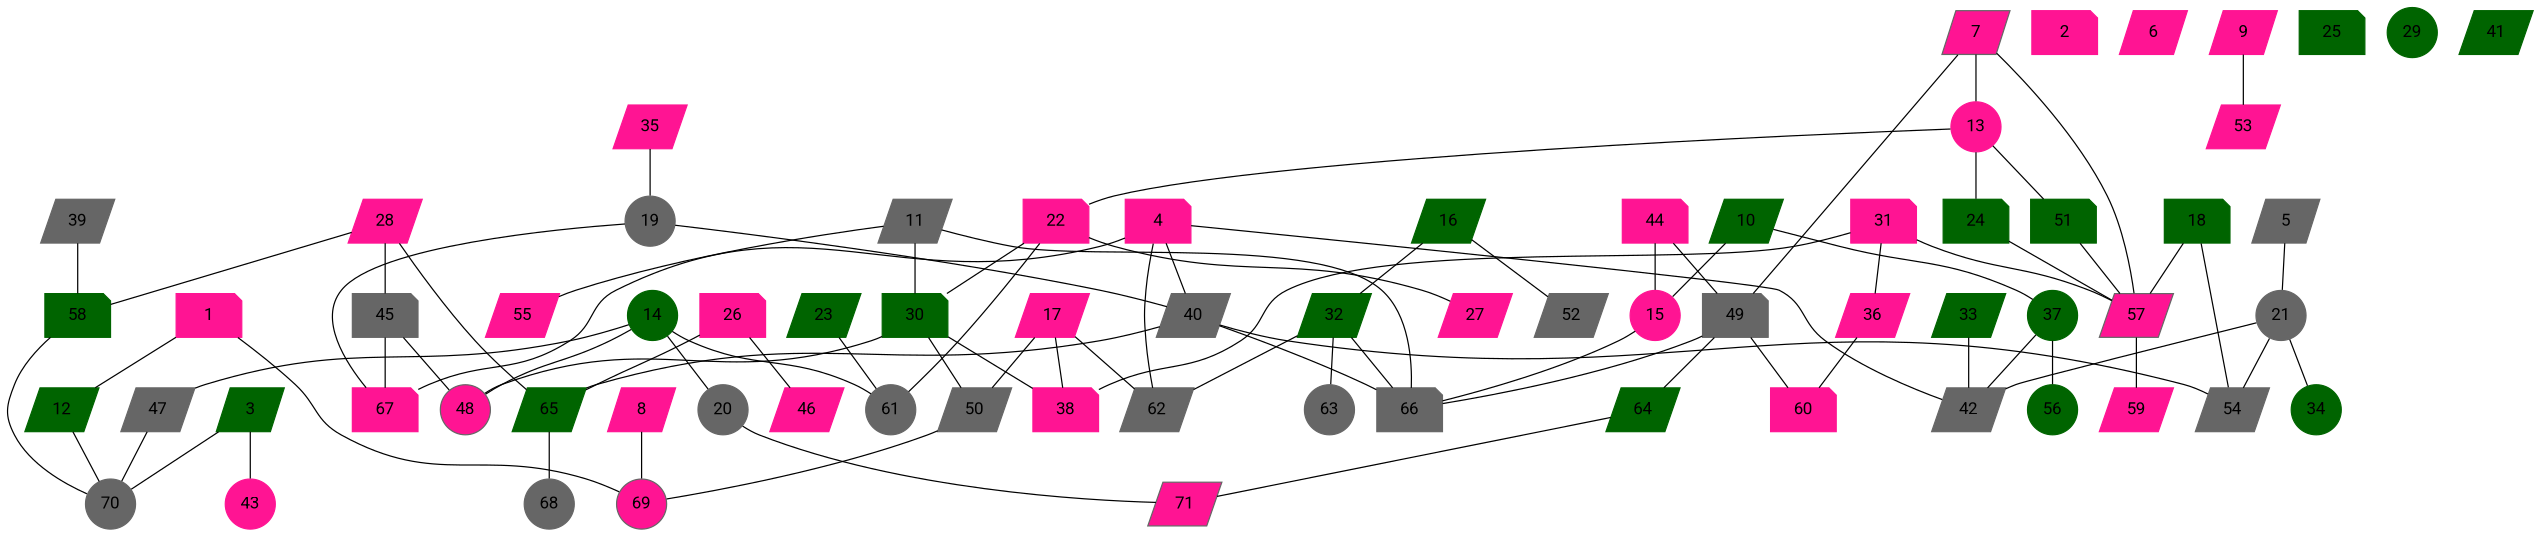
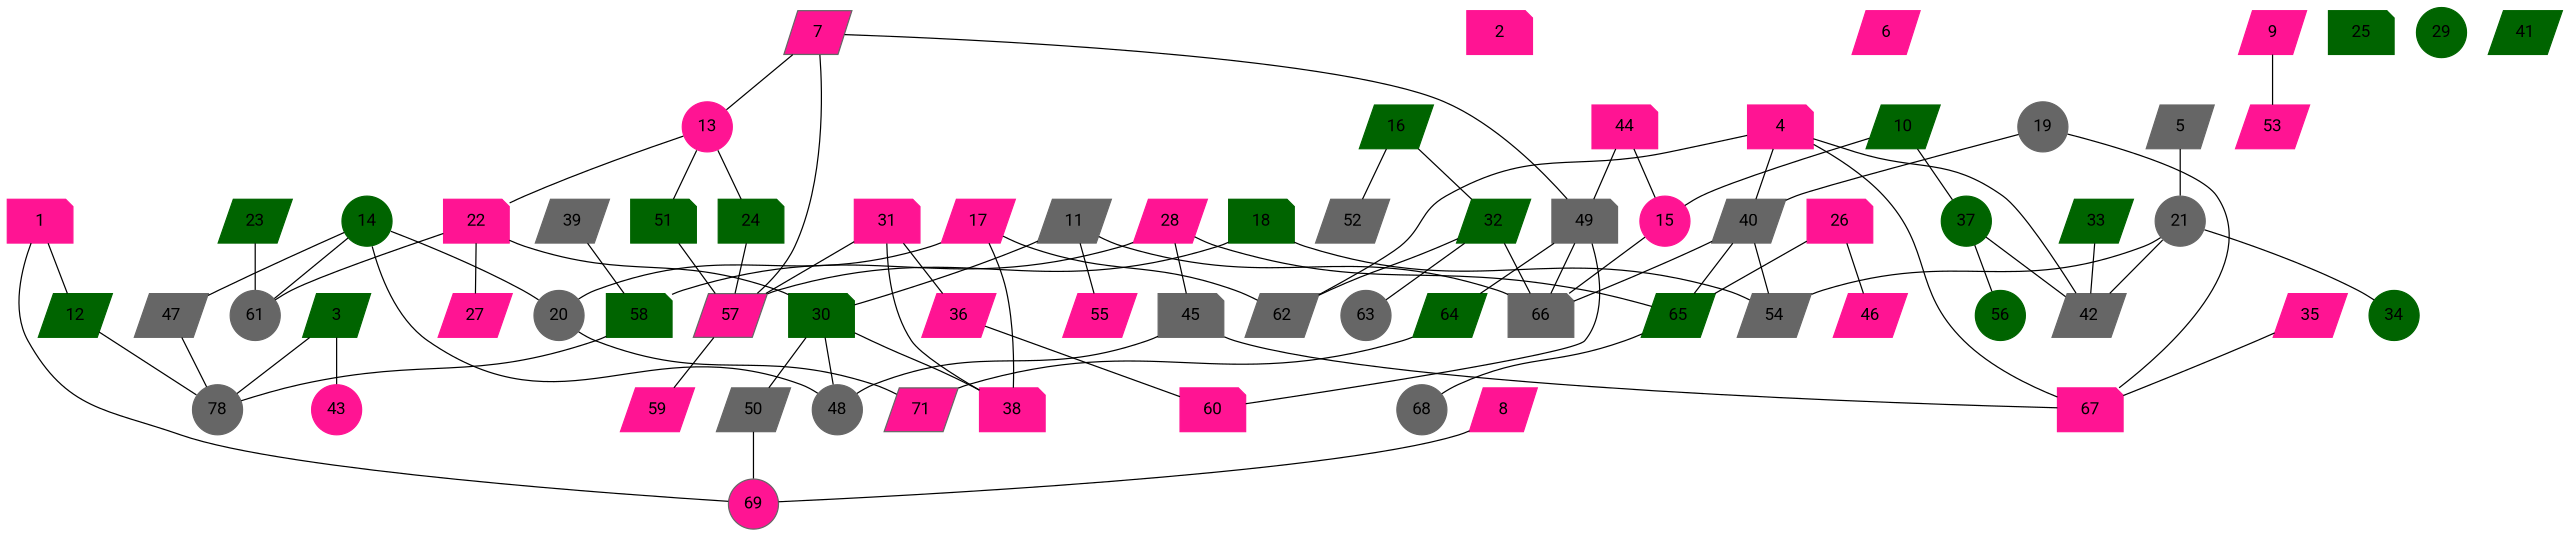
edge "35" -- "19": now "35" -- "67"
edge "17" -- "50": now "17" -- "20"
node "48": fillcolor deeppink -> gray40
node "70": label "70" -> "78"
